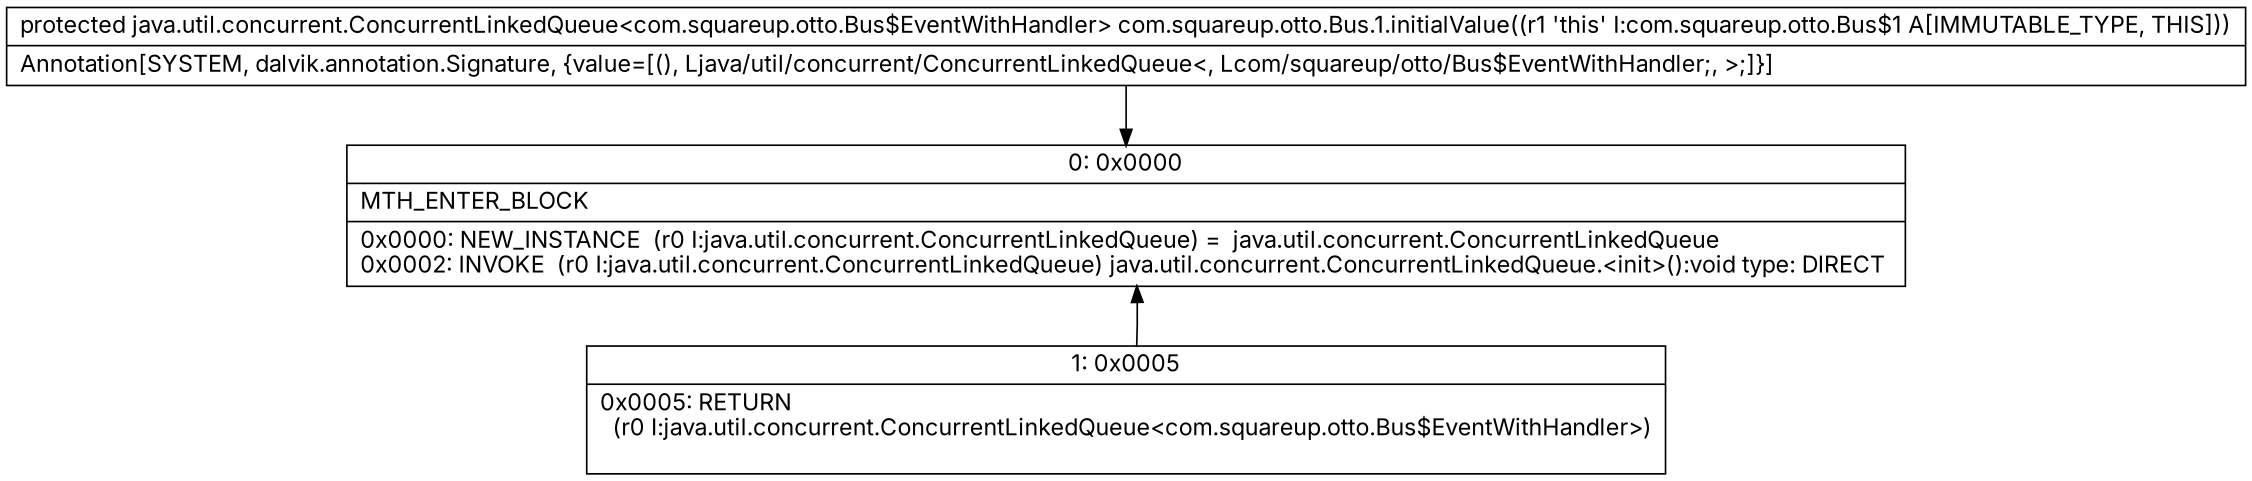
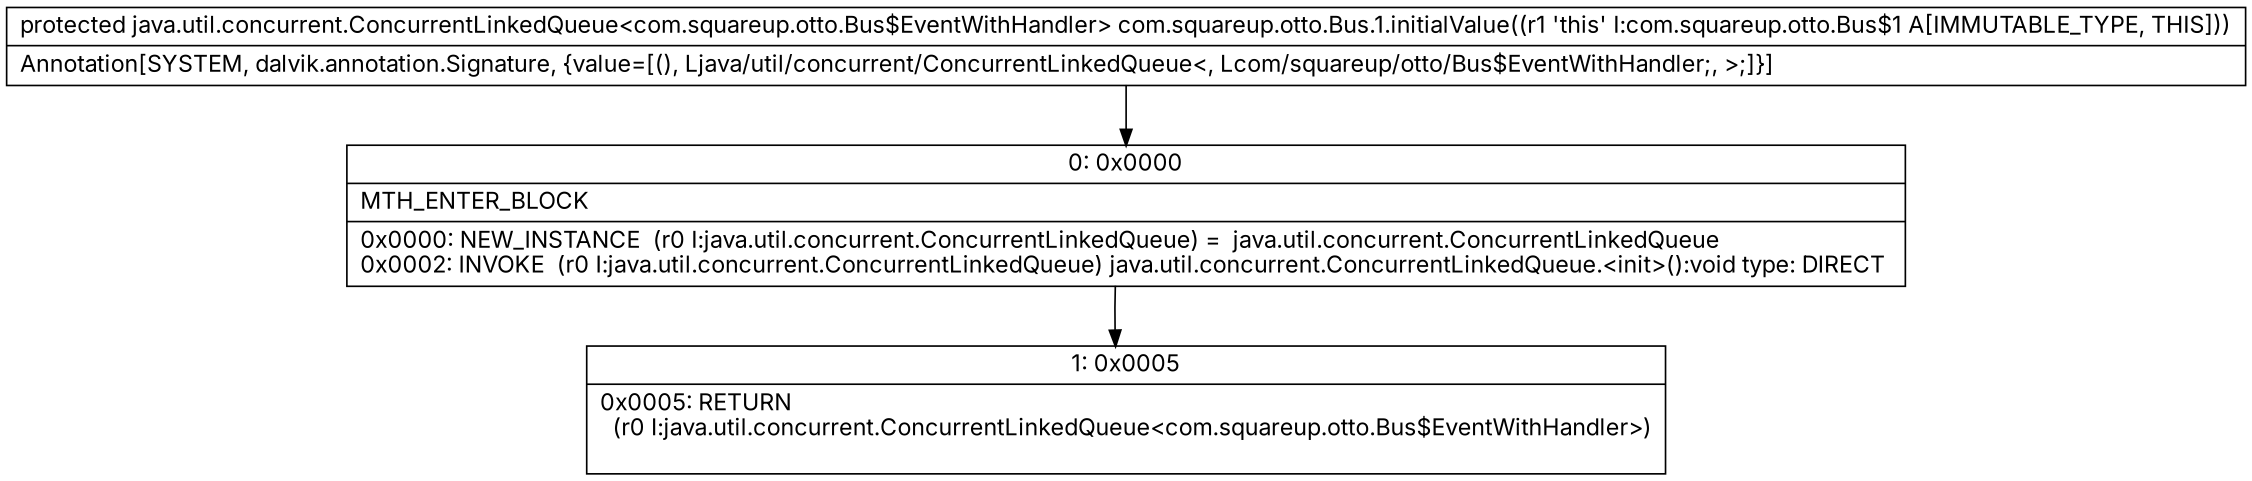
edge "1: 0x0005" -> "0: 0x0000": reversed
